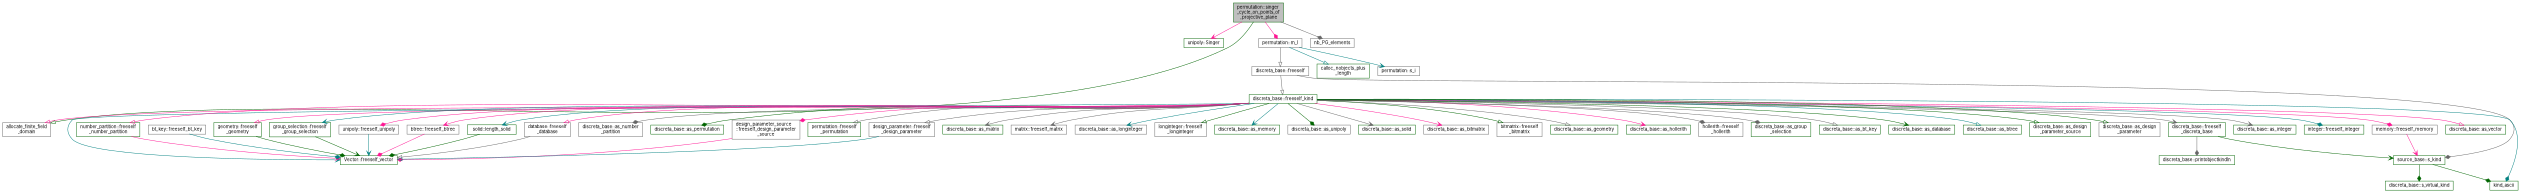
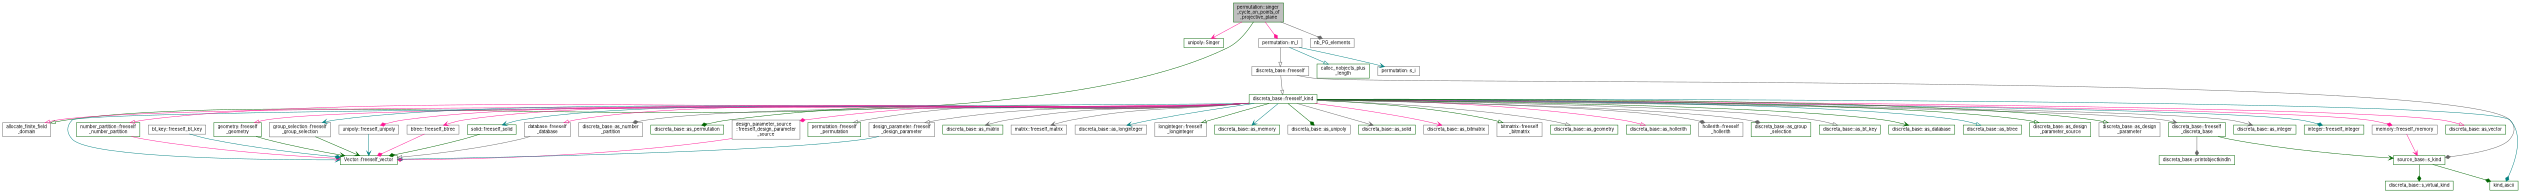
edge "discreta_base::freeself_kind" -> "discreta_base::as_hollerith": arrowhead vee -> onormal
node "group_selection::freeself _group_selection": color darkgreen -> gray40
node "solid::length_solid": label "solid::length_solid" -> "solid::freeself_solid"
edge "geometry::freeself _geometry" -> "Vector::freeself_vector": arrowhead diamond -> vee
